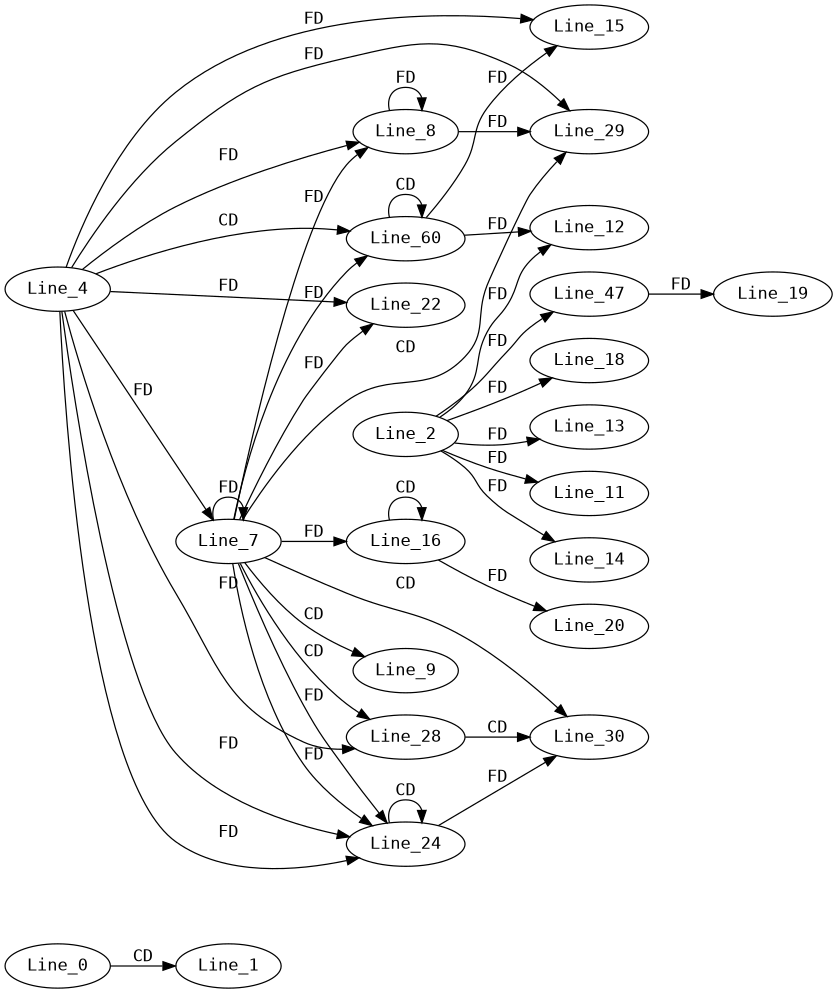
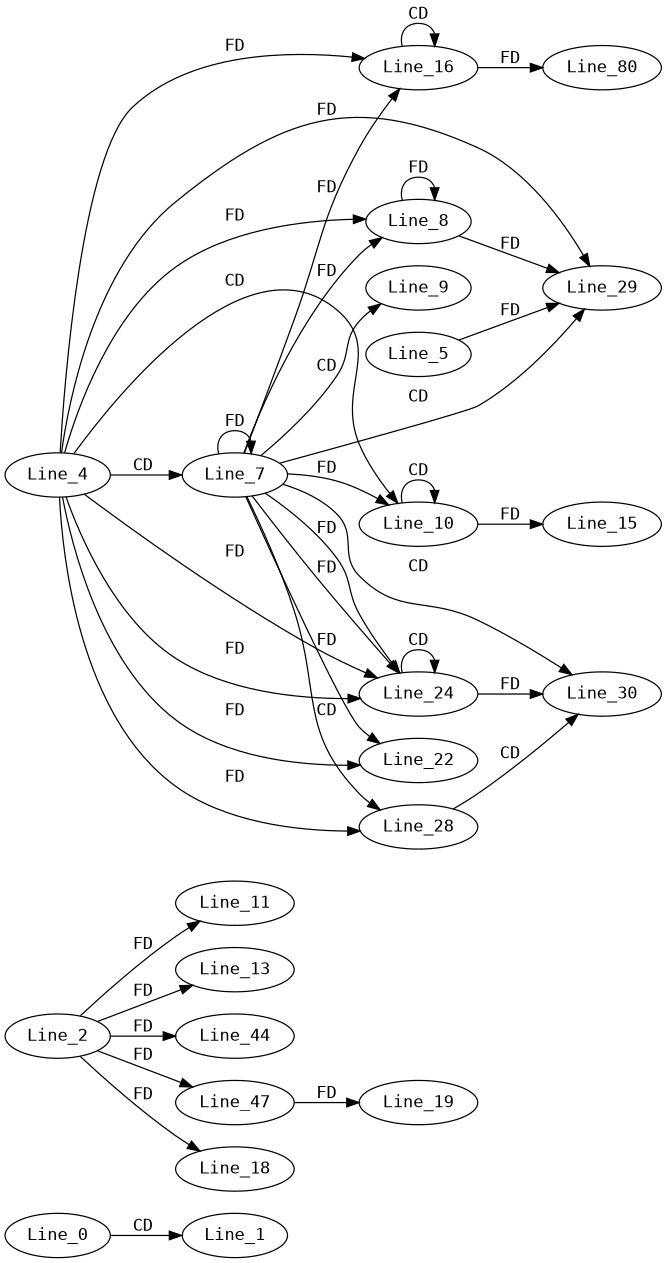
edge "Line_4" -> "Line_15": now "Line_4" -> "Line_16"
node "Line_12": removed
node "Line_60": label "Line_60" -> "Line_10"
node "Line_5": added
edge "Line_4" -> "Line_7": label "FD" -> "CD"
node "Line_14": label "Line_14" -> "Line_44"
node "Line_20": label "Line_20" -> "Line_80"
